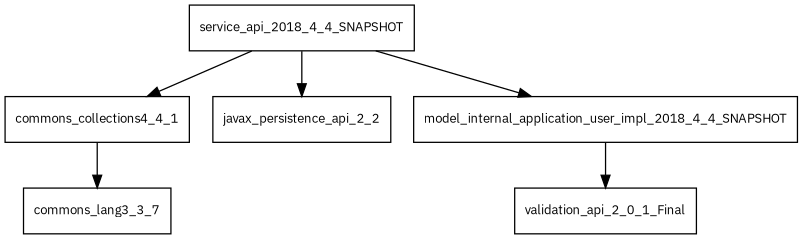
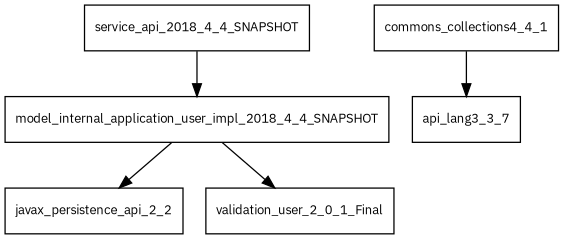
edge "service_api_2018_4_4_SNAPSHOT" -> "javax_persistence_api_2_2": now "model_internal_application_user_impl_2018_4_4_SNAPSHOT" -> "javax_persistence_api_2_2"
edge "service_api_2018_4_4_SNAPSHOT" -> "commons_collections4_4_1": removed
node "commons_lang3_3_7": label "commons_lang3_3_7" -> "api_lang3_3_7"
node "validation_api_2_0_1_Final": label "validation_api_2_0_1_Final" -> "validation_user_2_0_1_Final"
